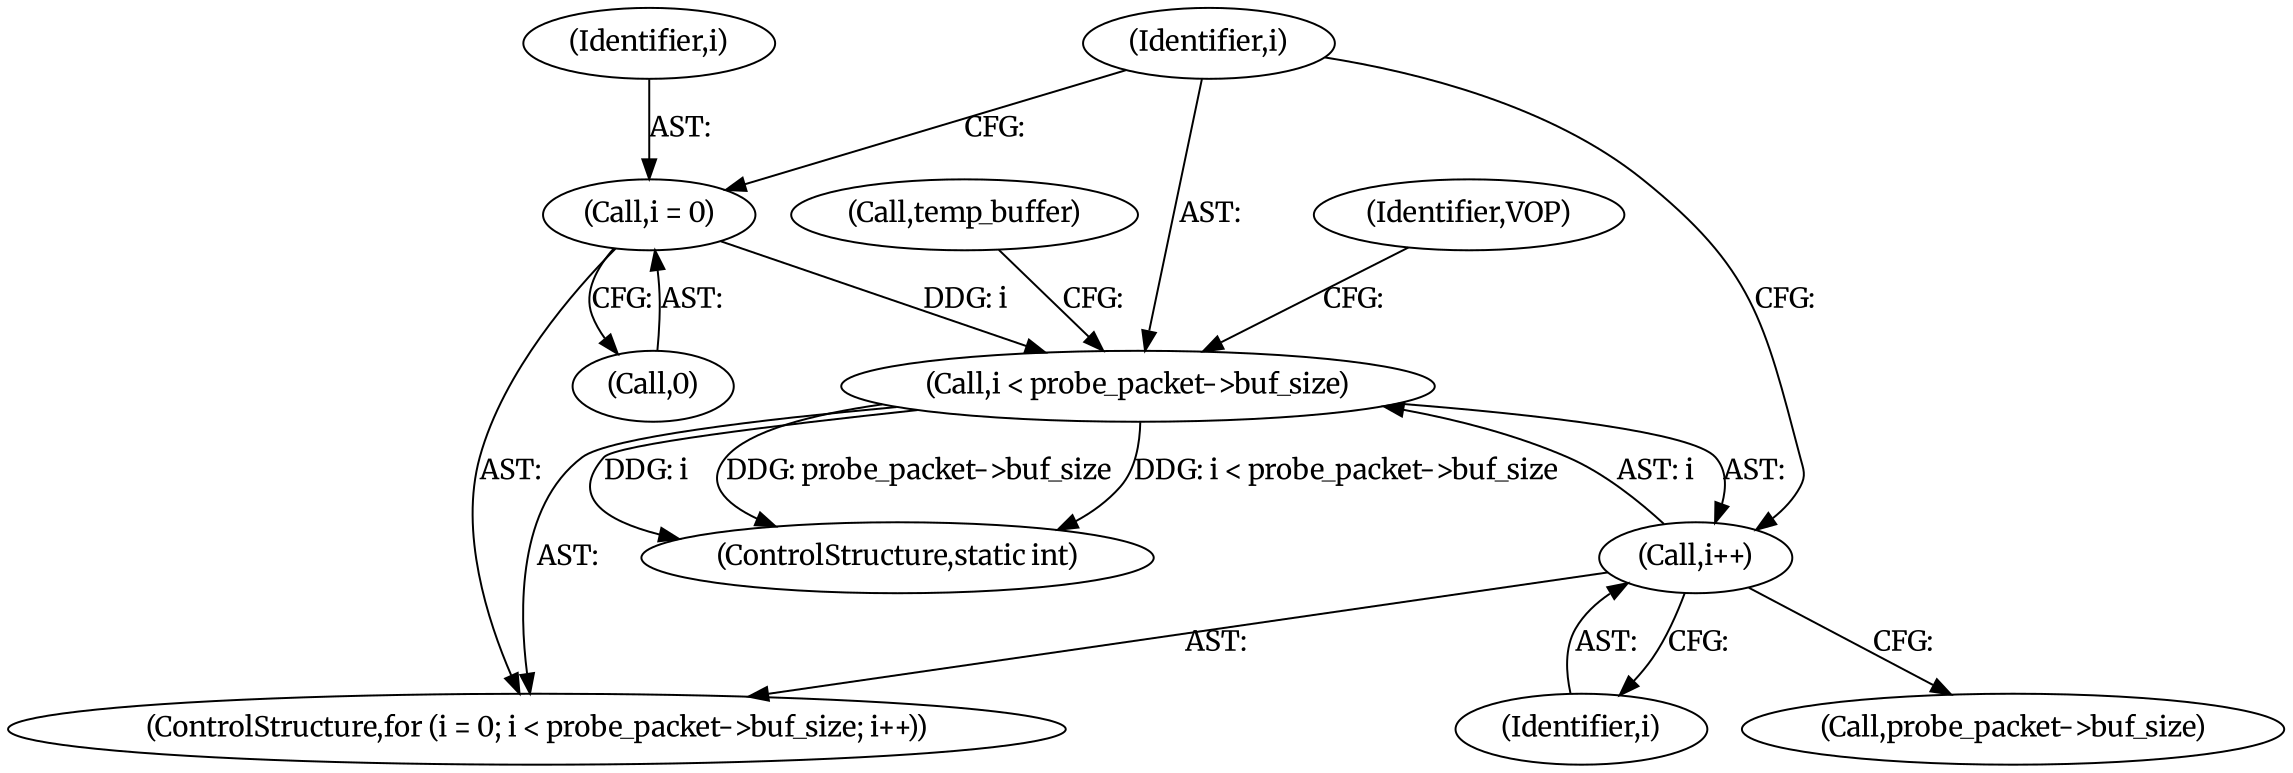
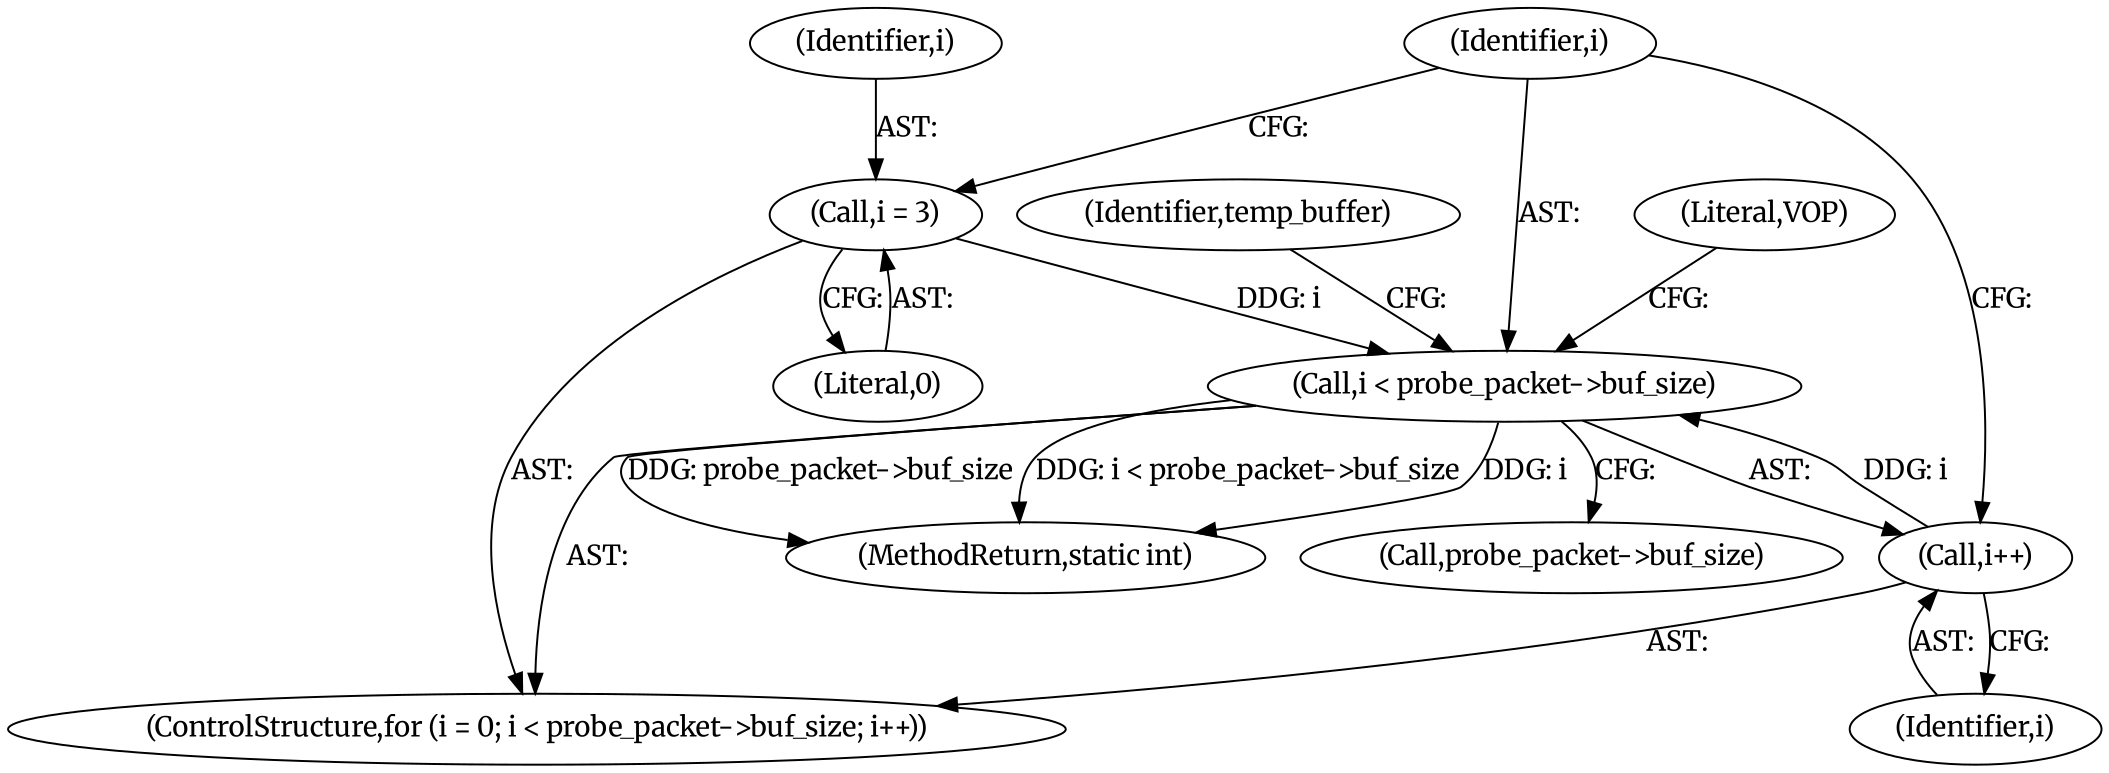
node "(Call,i = 0)": label "(Call,i = 0)" -> "(Call,i = 3)"
node "(Call,temp_buffer)": label "(Call,temp_buffer)" -> "(Identifier,temp_buffer)"
node "(Identifier,VOP)": label "(Identifier,VOP)" -> "(Literal,VOP)"
node "(Call,0)": label "(Call,0)" -> "(Literal,0)"
edge "(Call,i++)" -> "(Call,i < probe_packet->buf_size)": label "AST: i" -> "DDG: i"
node "(ControlStructure,static int)": label "(ControlStructure,static int)" -> "(MethodReturn,static int)"
edge "(Call,i++)" -> "(Call,probe_packet->buf_size)": now "(Call,i < probe_packet->buf_size)" -> "(Call,probe_packet->buf_size)"
